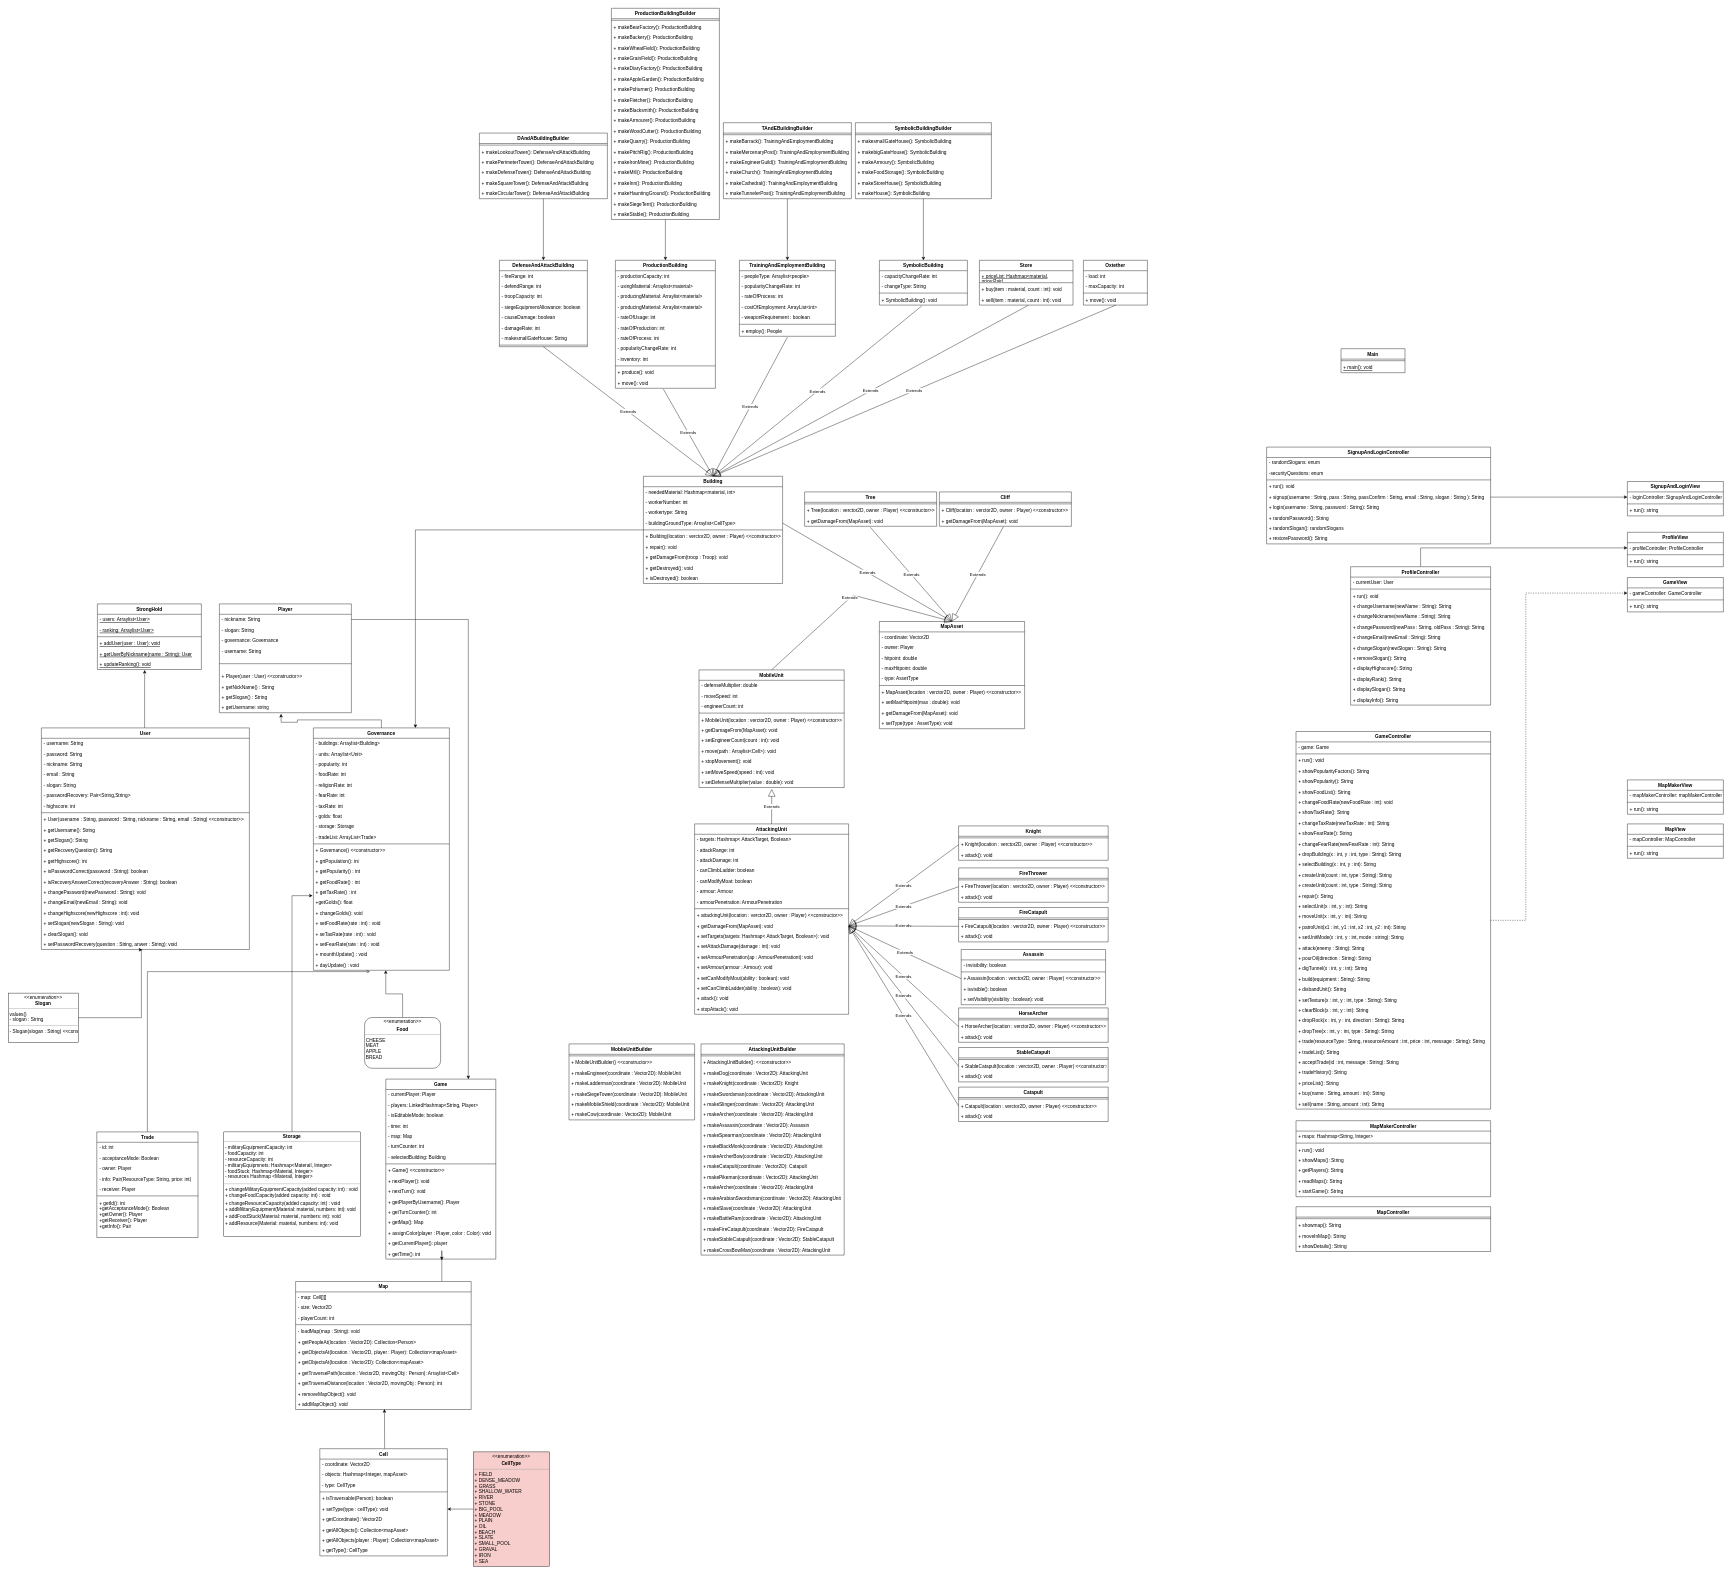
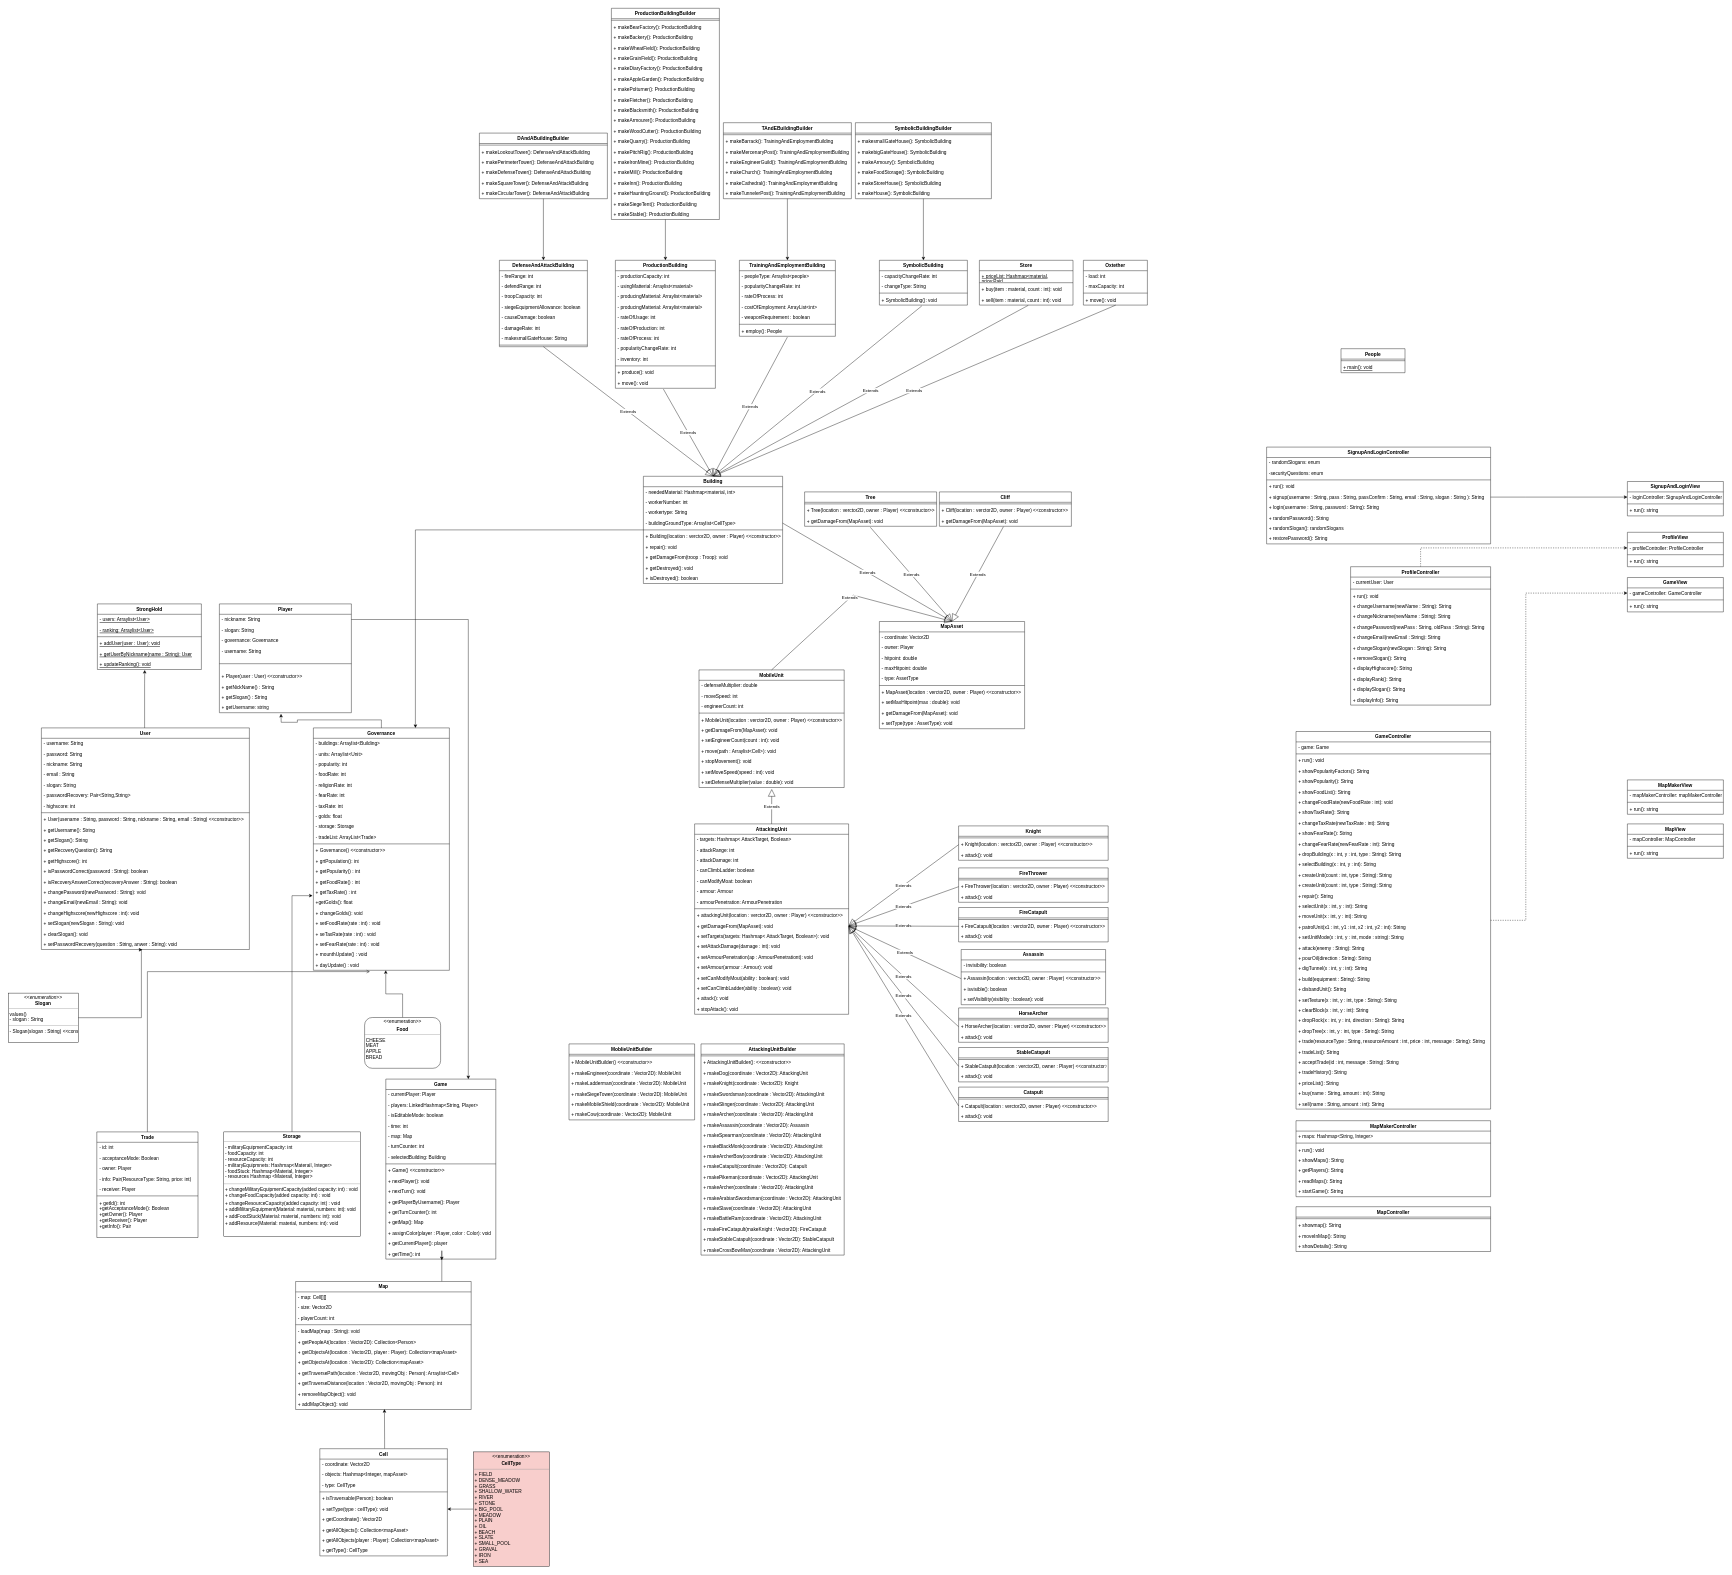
node "Main": label "Main" -> "People"
edge "ProfileController" -> "- profileController: ProfileController": style solid -> dashed
node "+ makeFireCatapult(coordinate : Vector2D): FireCatapult": label "+ makeFireCatapult(coordinate : Vector2D): FireCatapult" -> "+ makeFireCatapult(makeKnight : Vector2D): FireCatapult"
